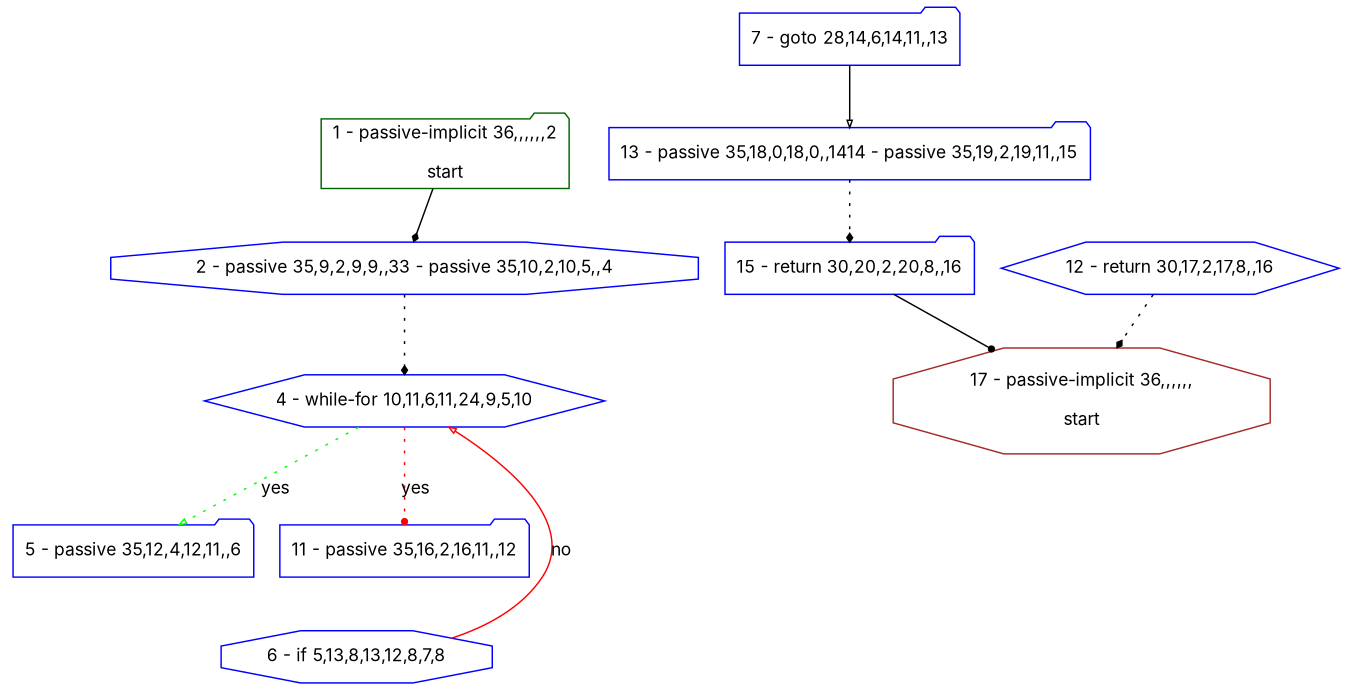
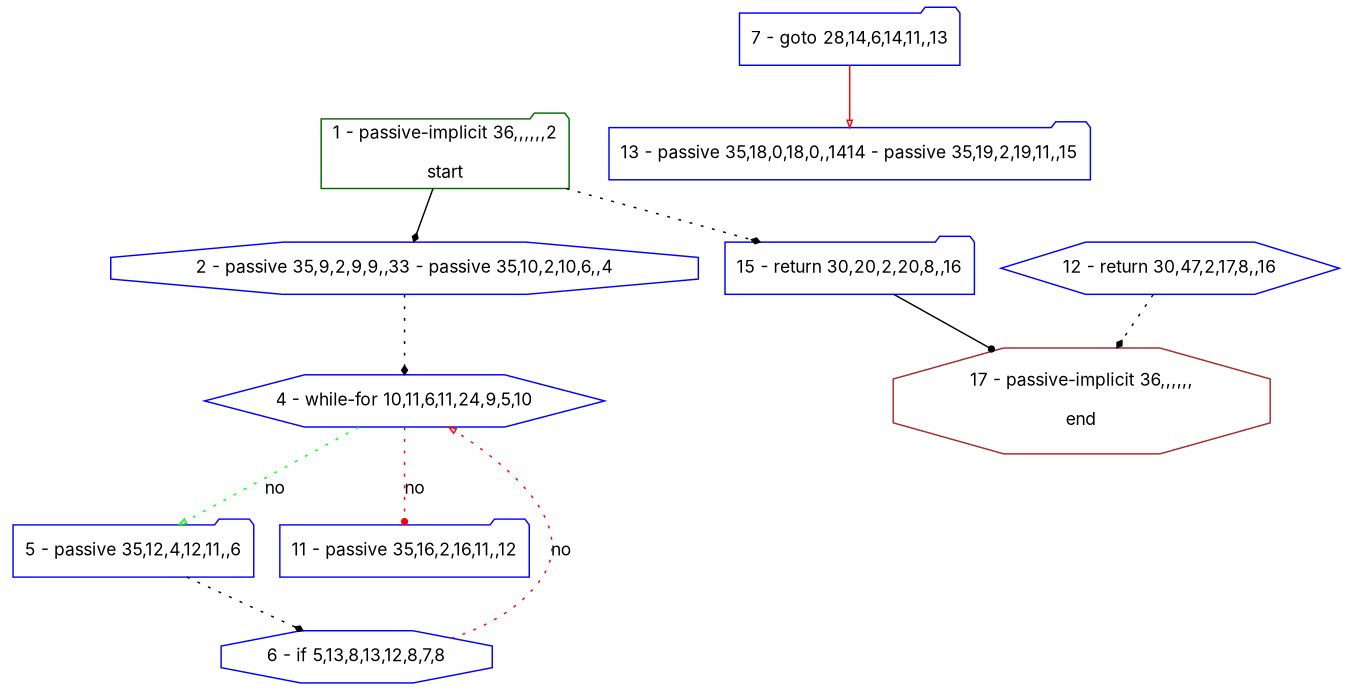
edge "7 - goto 28,14,6,14,11,,13" -> "13 - passive 35,18,0,18,0,,1414 - passive 35,19,2,19,11,,15": color #000000 -> #ff0000
edge "13 - passive 35,18,0,18,0,,1414 - passive 35,19,2,19,11,,15" -> "15 - return 30,20,2,20,8,,16": now "1 - passive-implicit 36,,,,,,2 start" -> "15 - return 30,20,2,20,8,,16"
node "2 - passive 35,9,2,9,9,,33 - passive 35,10,2,10,5,,4": label "2 - passive 35,9,2,9,9,,33 - passive 35,10,2,10,5,,4" -> "2 - passive 35,9,2,9,9,,33 - passive 35,10,2,10,6,,4"
node "12 - return 30,17,2,17,8,,16": label "12 - return 30,17,2,17,8,,16" -> "12 - return 30,47,2,17,8,,16"
node "17 - passive-implicit 36,,,,,, start": label "17 - passive-implicit 36,,,,,, start" -> "17 - passive-implicit 36,,,,,, end"
edge "4 - while-for 10,11,6,11,24,9,5,10" -> "5 - passive 35,12,4,12,11,,6": label "yes" -> "no"
edge "4 - while-for 10,11,6,11,24,9,5,10" -> "11 - passive 35,16,2,16,11,,12": label "yes" -> "no"
edge "6 - if 5,13,8,13,12,8,7,8" -> "4 - while-for 10,11,6,11,24,9,5,10": style solid -> dotted
edge "5 - passive 35,12,4,12,11,,6" -> "6 - if 5,13,8,13,12,8,7,8": added
